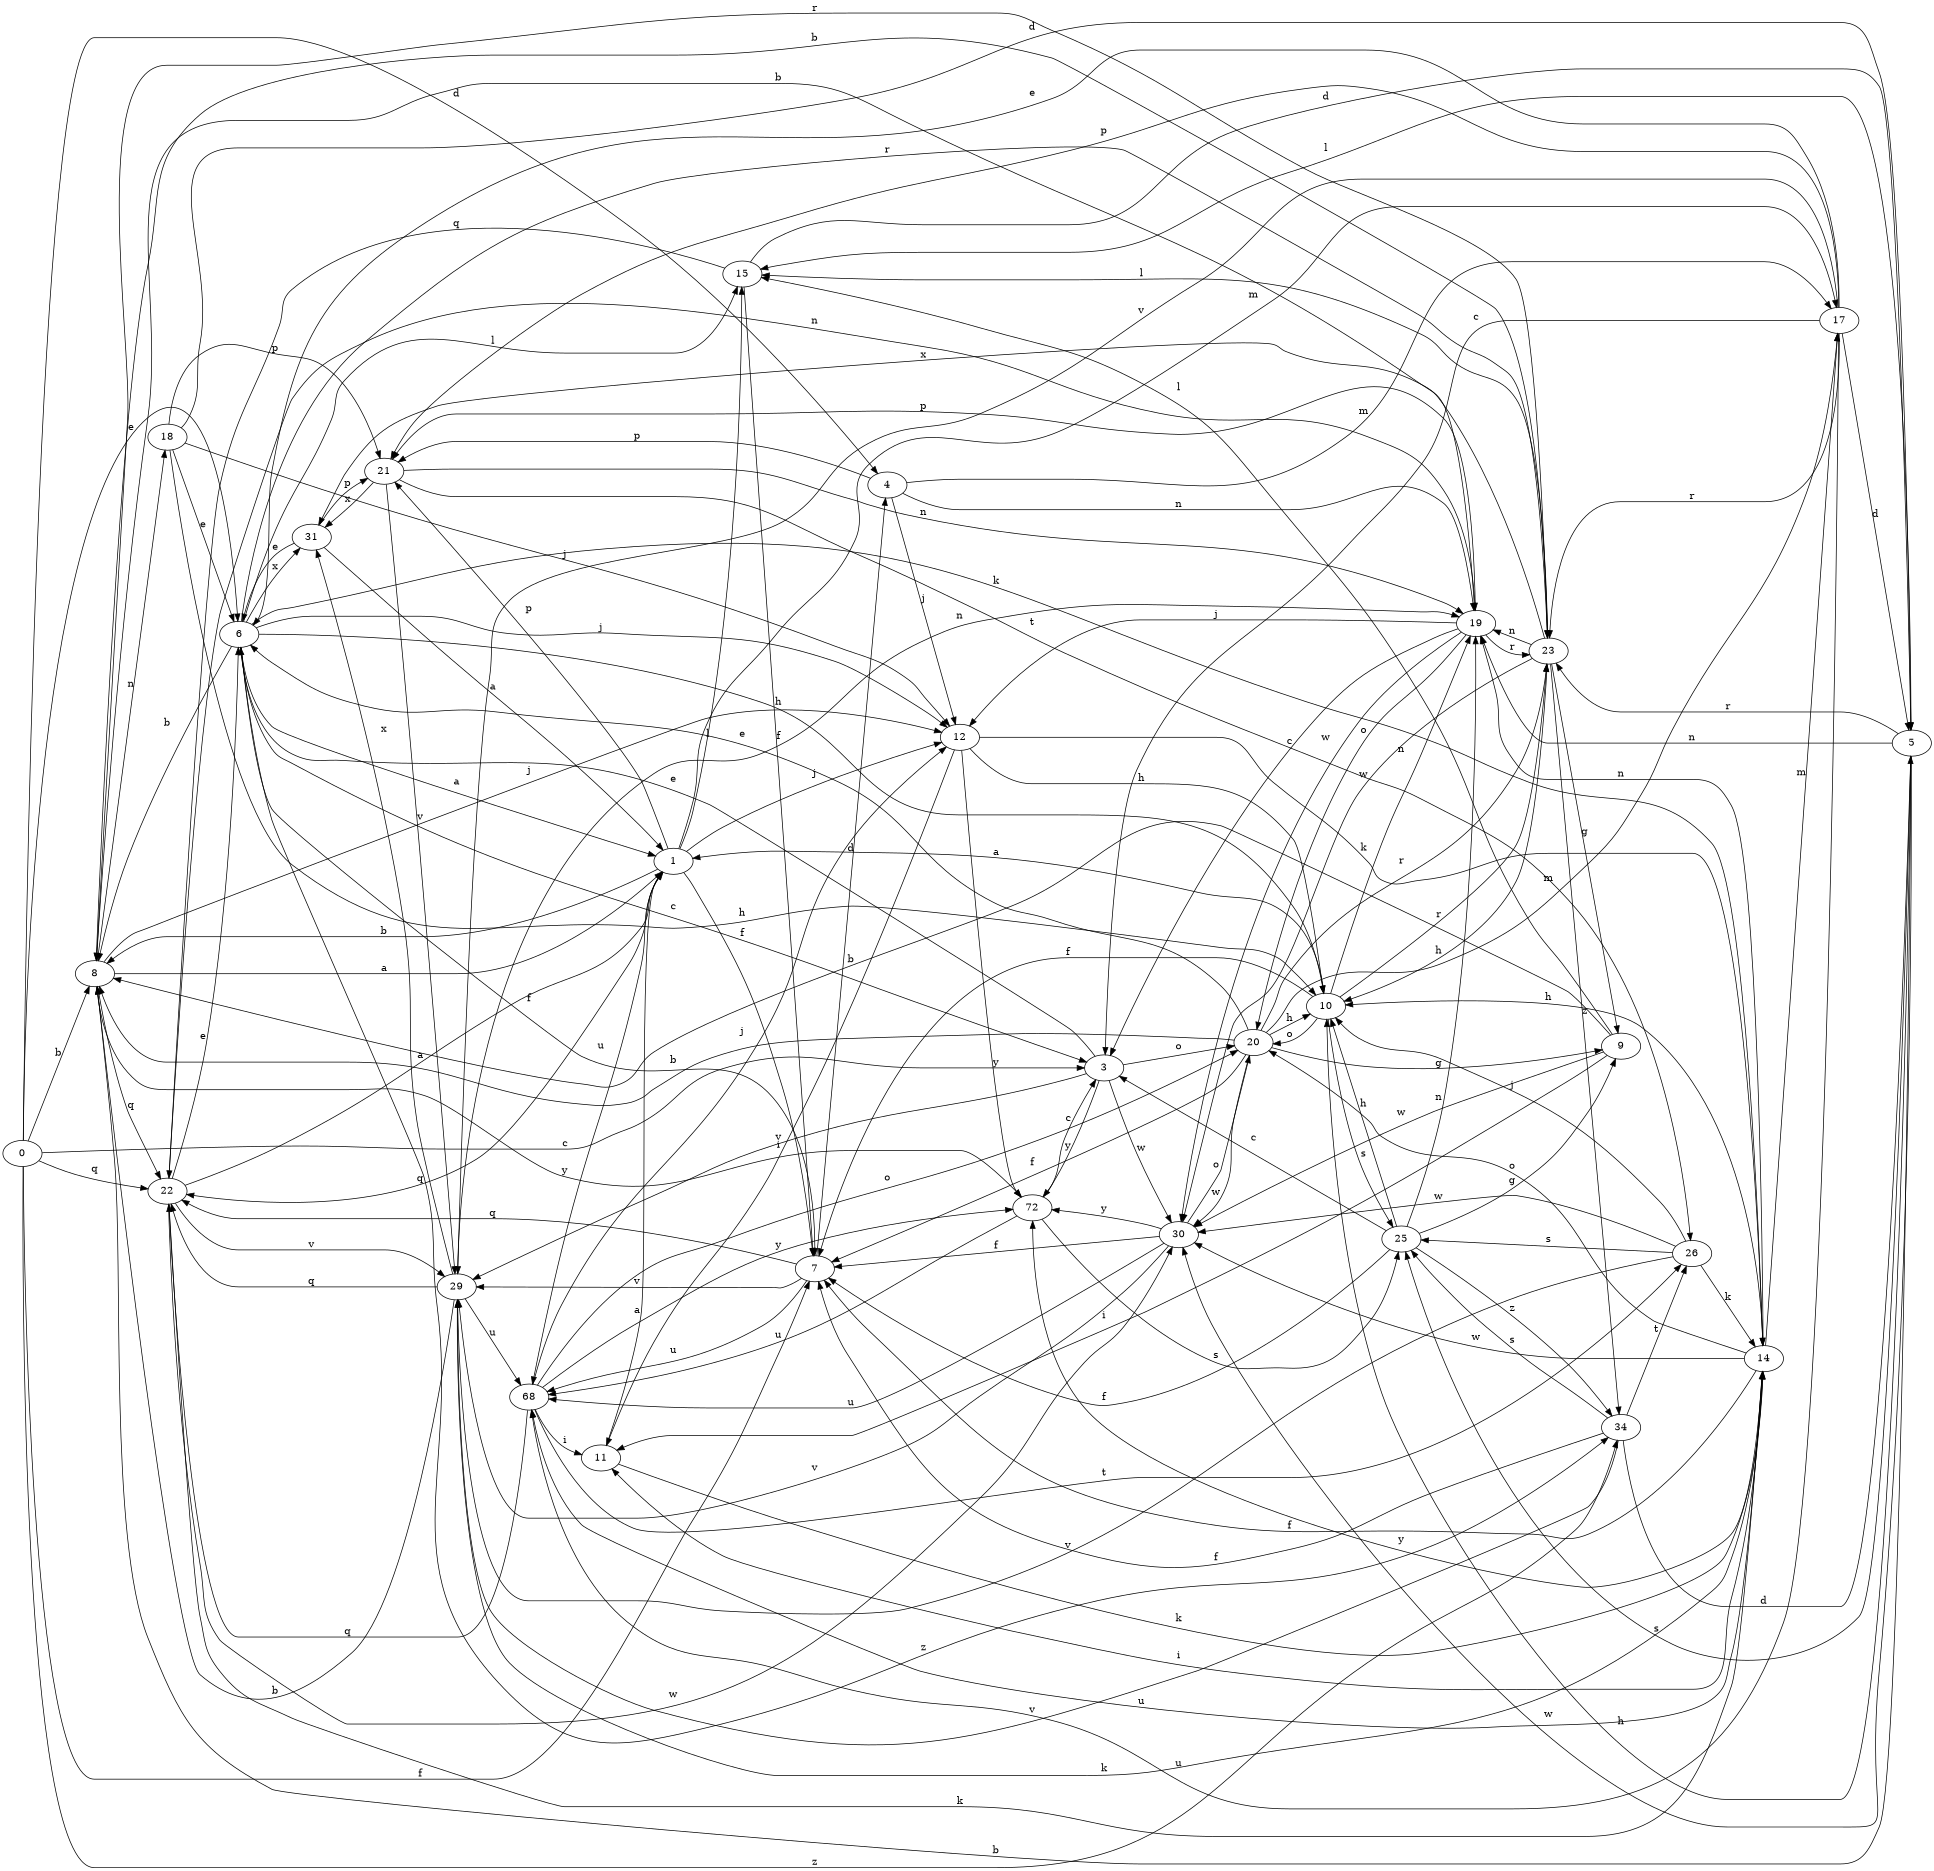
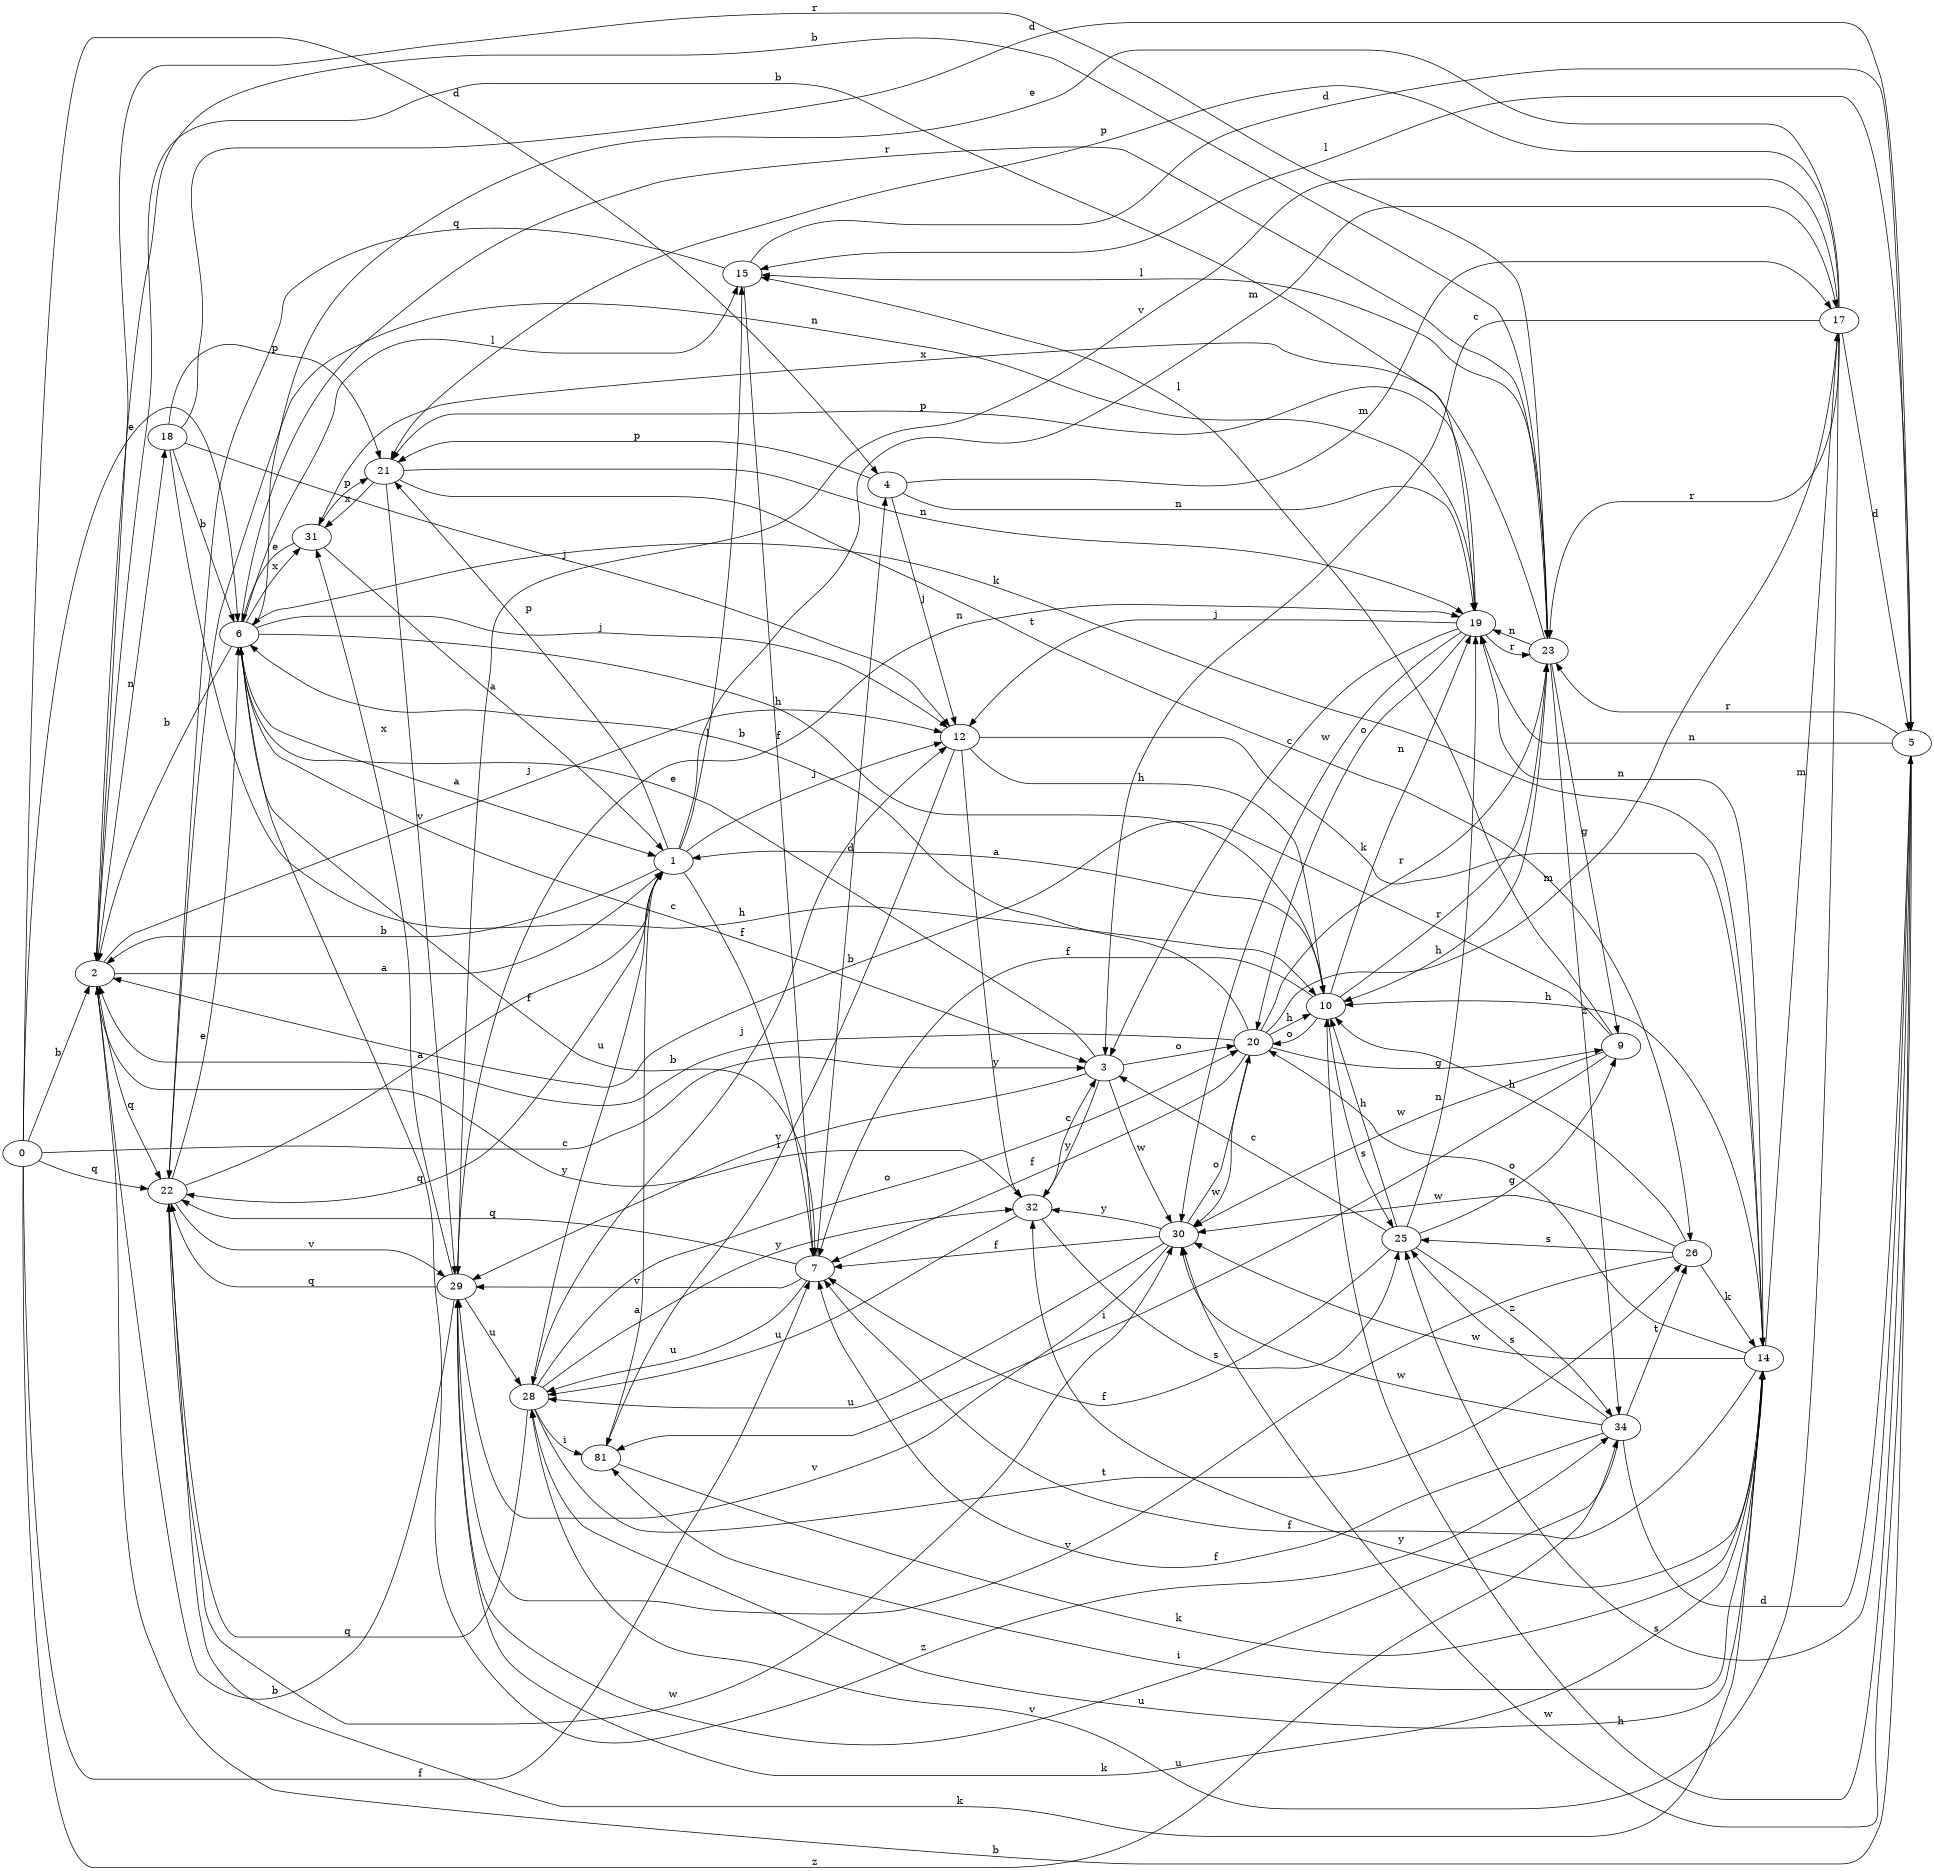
edge "18" -> "6": label "e" -> "b"
edge "20" -> "6": label "e" -> "b"
edge "23" -> "30": now "34" -> "30"
node "8": label "8" -> "2"
edge "26" -> "10": label "j" -> "h"
node "72": label "72" -> "32"
node "68": label "68" -> "28"
node "11": label "11" -> "81"
